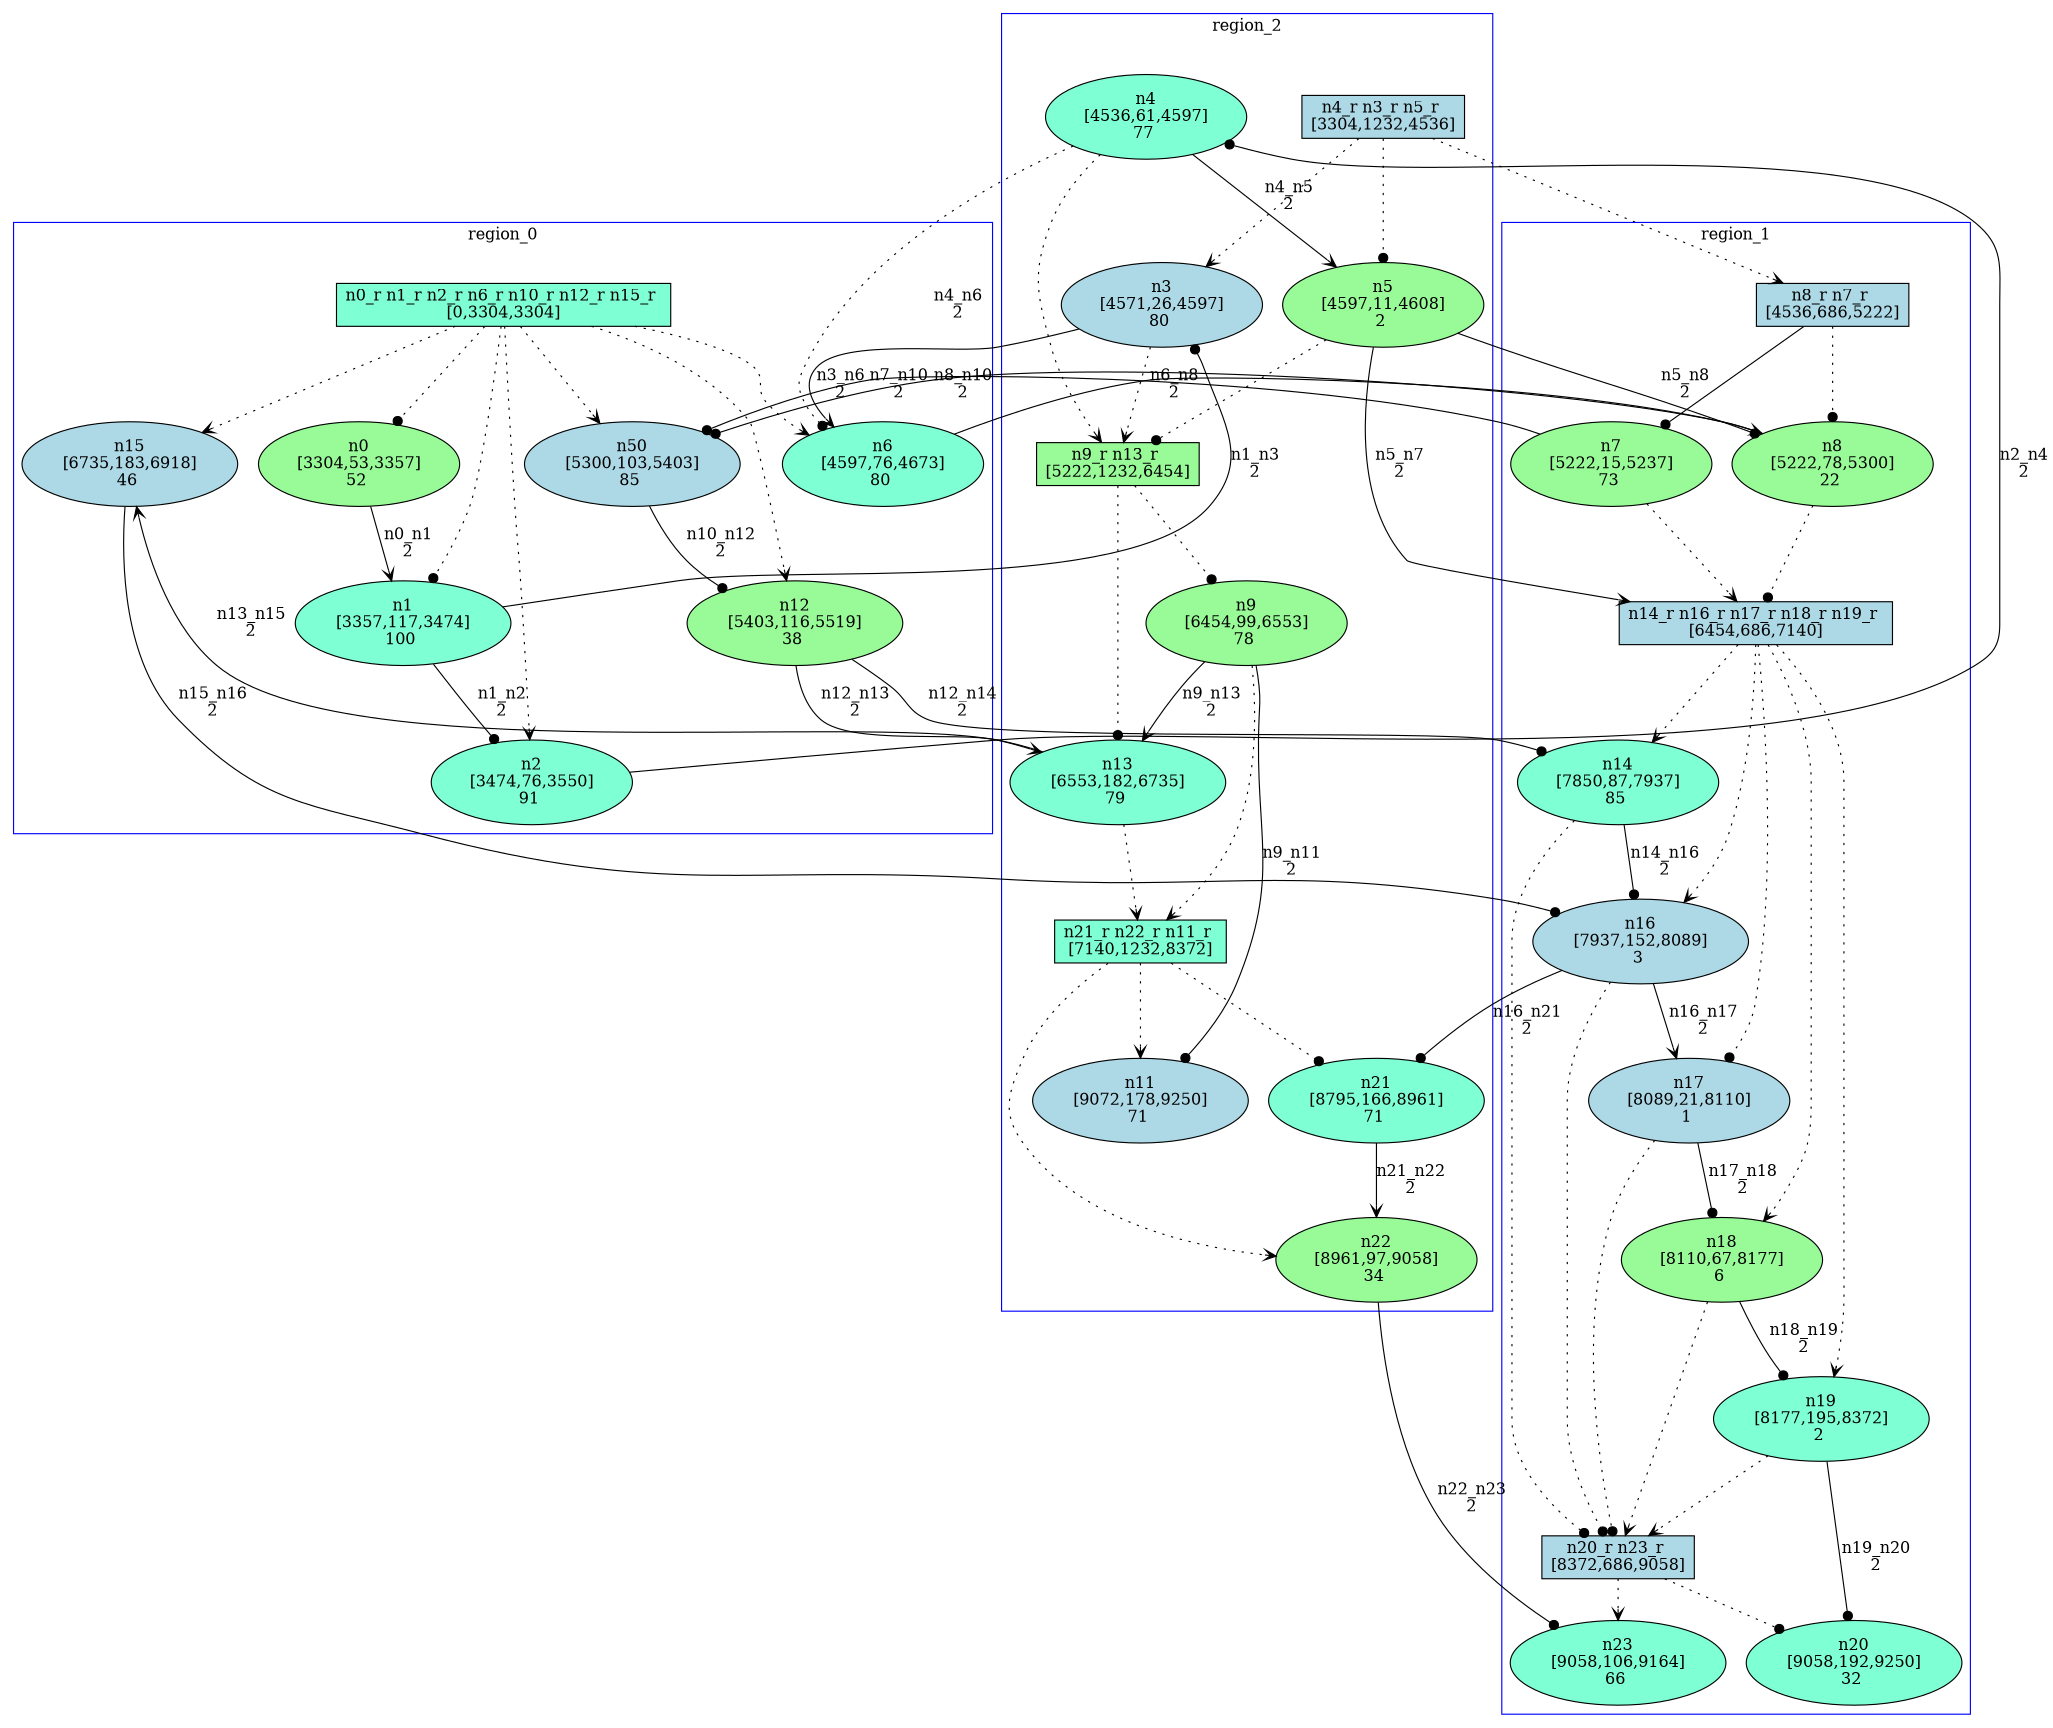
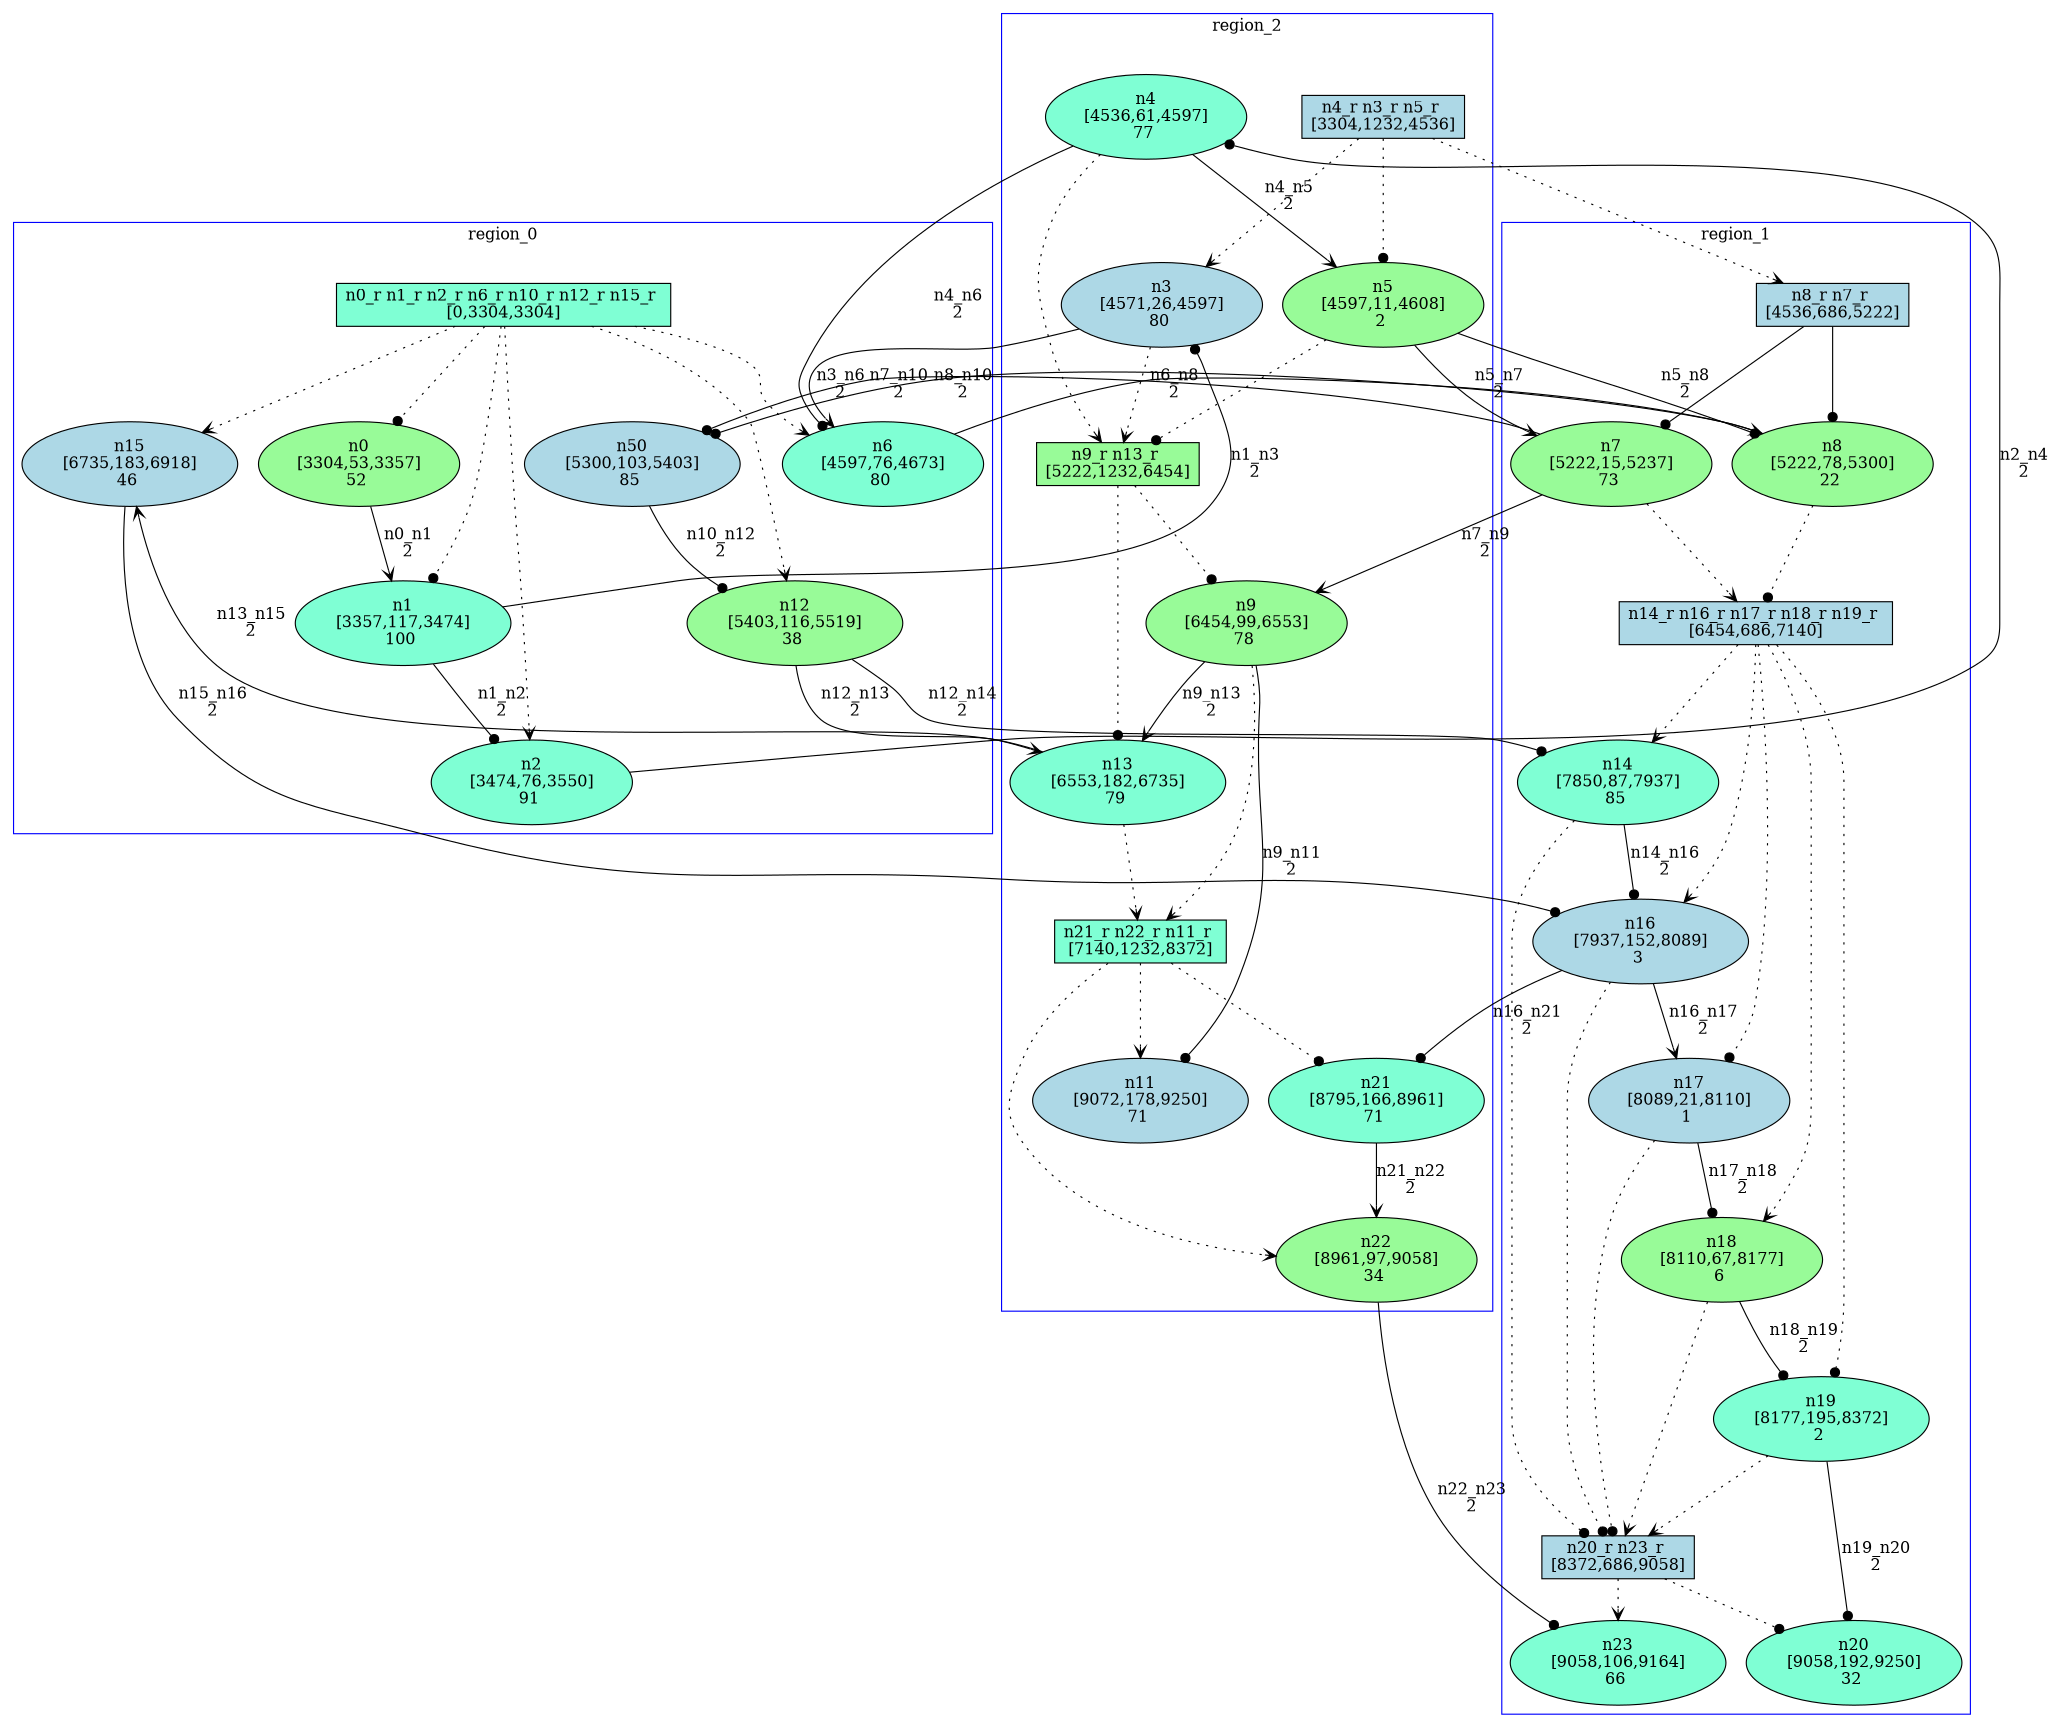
edge "n4 [4536,61,4597] 77" -> "n6 [4597,76,4673] 80": style dotted -> solid
edge "n8_r n7_r [4536,686,5222]" -> "n8 [5222,78,5300] 22": style dotted -> solid
edge "n0_r n1_r n2_r n6_r n10_r n12_r n15_r [0,3304,3304]" -> "n50 [5300,103,5403] 85": removed
edge "n7 [5222,15,5237] 73" -> "n9 [6454,99,6553] 78": added, label "n7_n9 2"
edge "n5 [4597,11,4608] 2" -> "n14_r n16_r n17_r n18_r n19_r [6454,686,7140]": now "n5 [4597,11,4608] 2" -> "n7 [5222,15,5237] 73"
edge "n14_r n16_r n17_r n18_r n19_r [6454,686,7140]" -> "n19 [8177,195,8372] 2": arrowhead vee -> dot
